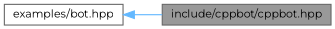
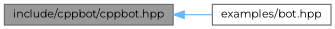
edge "include/cppbot/cppbot.hpp" -> "examples/bot.hpp": reversed
